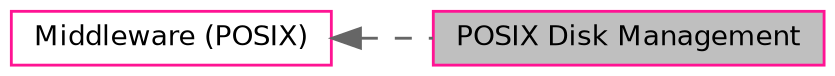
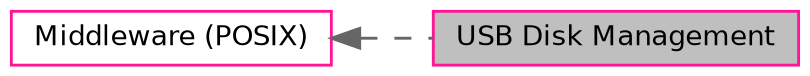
node "POSIX Disk Management": label "POSIX Disk Management" -> "USB Disk Management"
